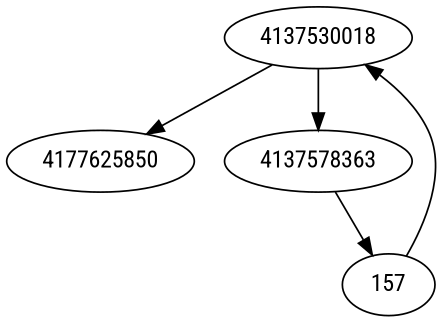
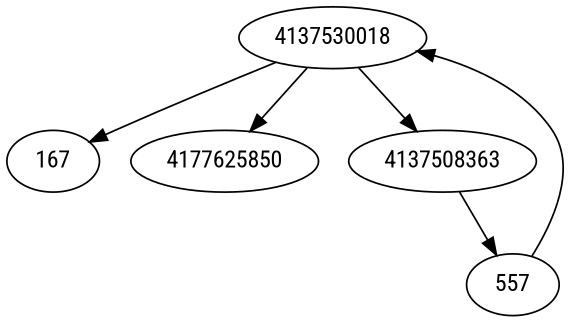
node "167": added
node "4137578363": label "4137578363" -> "4137508363"
node "157": label "157" -> "557"
